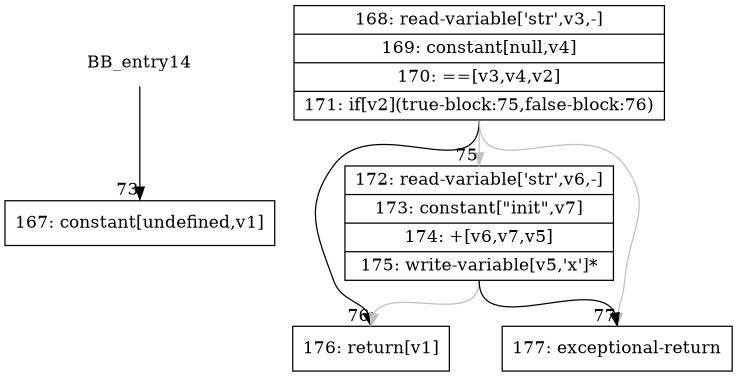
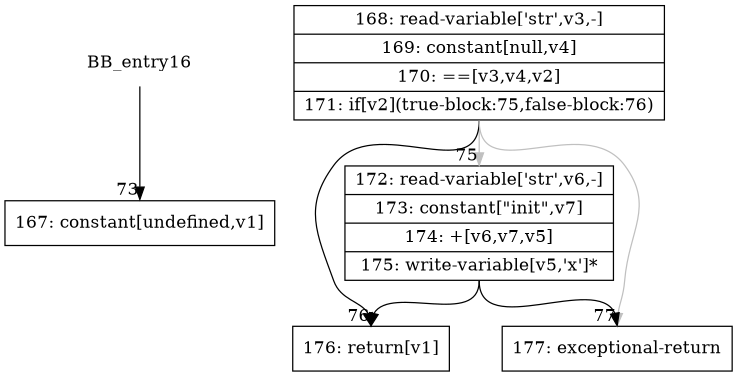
node "BB_entry14": label "BB_entry14" -> "BB_entry16"
edge "172: read-variable['str',v6,-]" -> "176: return[v1]": color gray -> black
